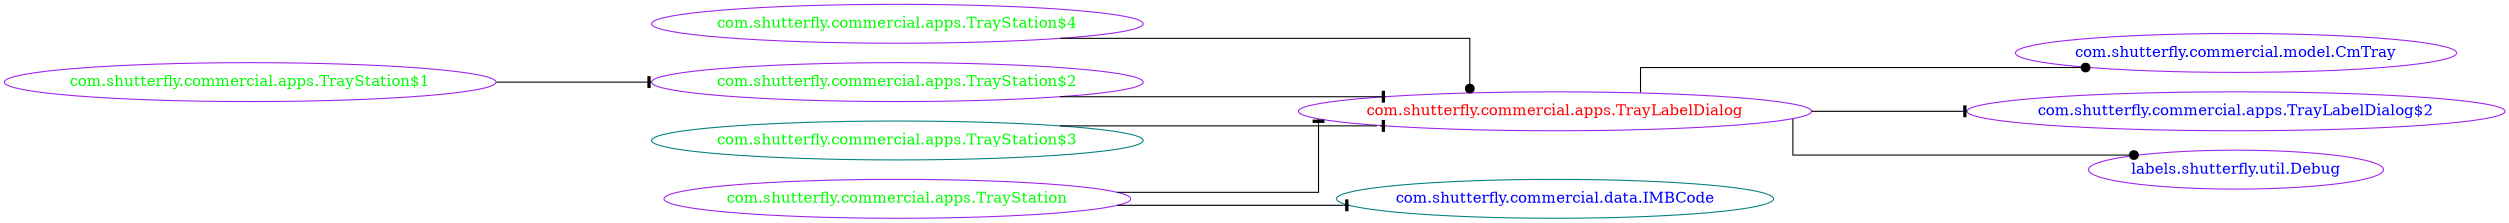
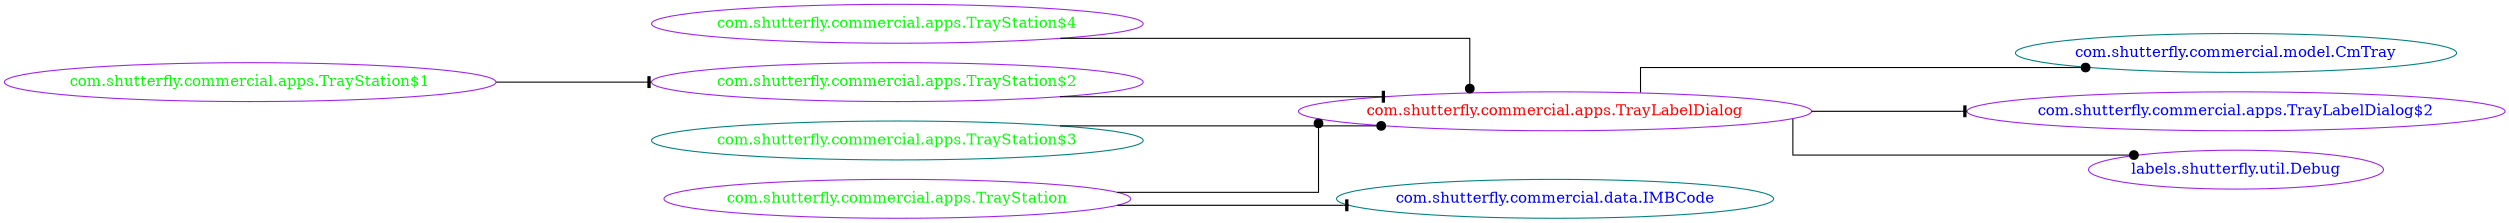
node "com.shutterfly.commercial.model.CmTray": color purple -> teal
edge "com.shutterfly.commercial.apps.TrayStation$3" -> "com.shutterfly.commercial.apps.TrayLabelDialog": arrowhead tee -> dot
edge "com.shutterfly.commercial.apps.TrayStation" -> "com.shutterfly.commercial.apps.TrayLabelDialog": arrowhead tee -> dot
